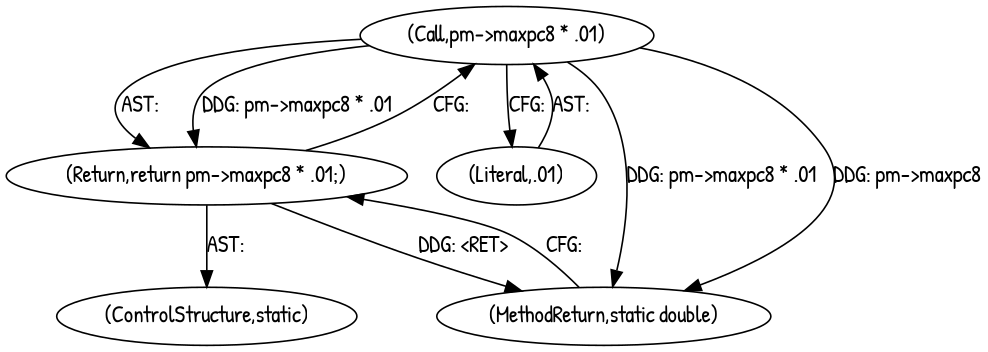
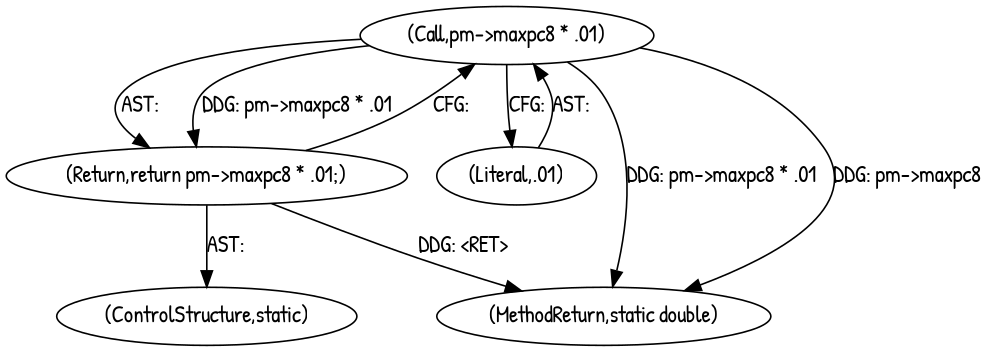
edge "(MethodReturn,static double)" -> "(Return,return pm->maxpc8 * .01;)": removed, label "CFG:"
